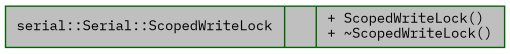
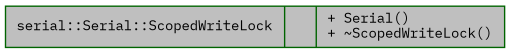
node "serial::Serial::ScopedWriteLock": text "+ ScopedWriteLock()" -> "+ Serial()"
